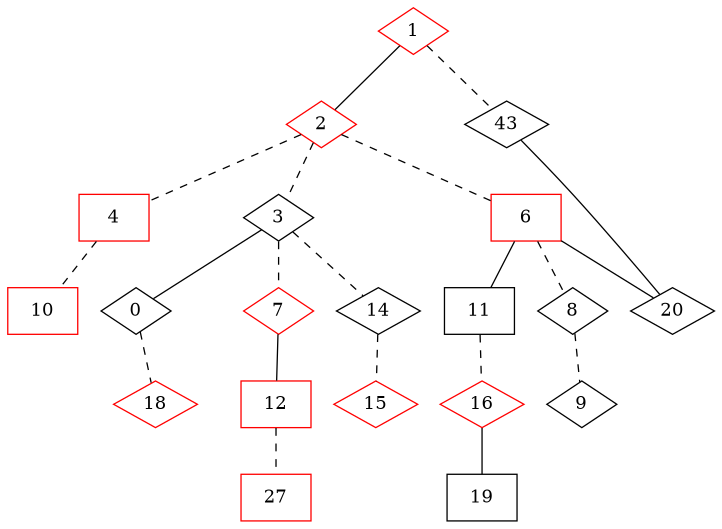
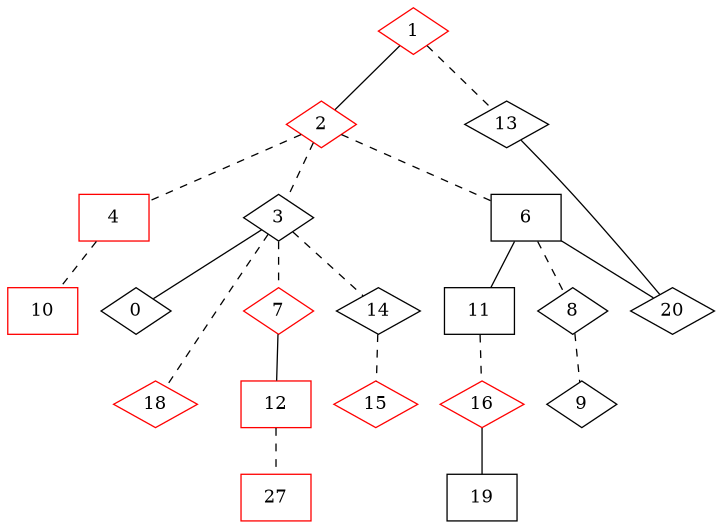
node "43": label "43" -> "13"
node "6": color red -> black
edge "0" -- "18": now "3" -- "18"
